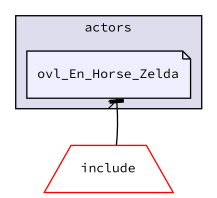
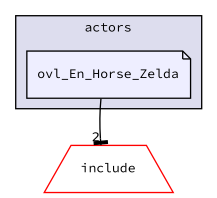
edge "include" -> "ovl_En_Horse_Zelda": reversed
